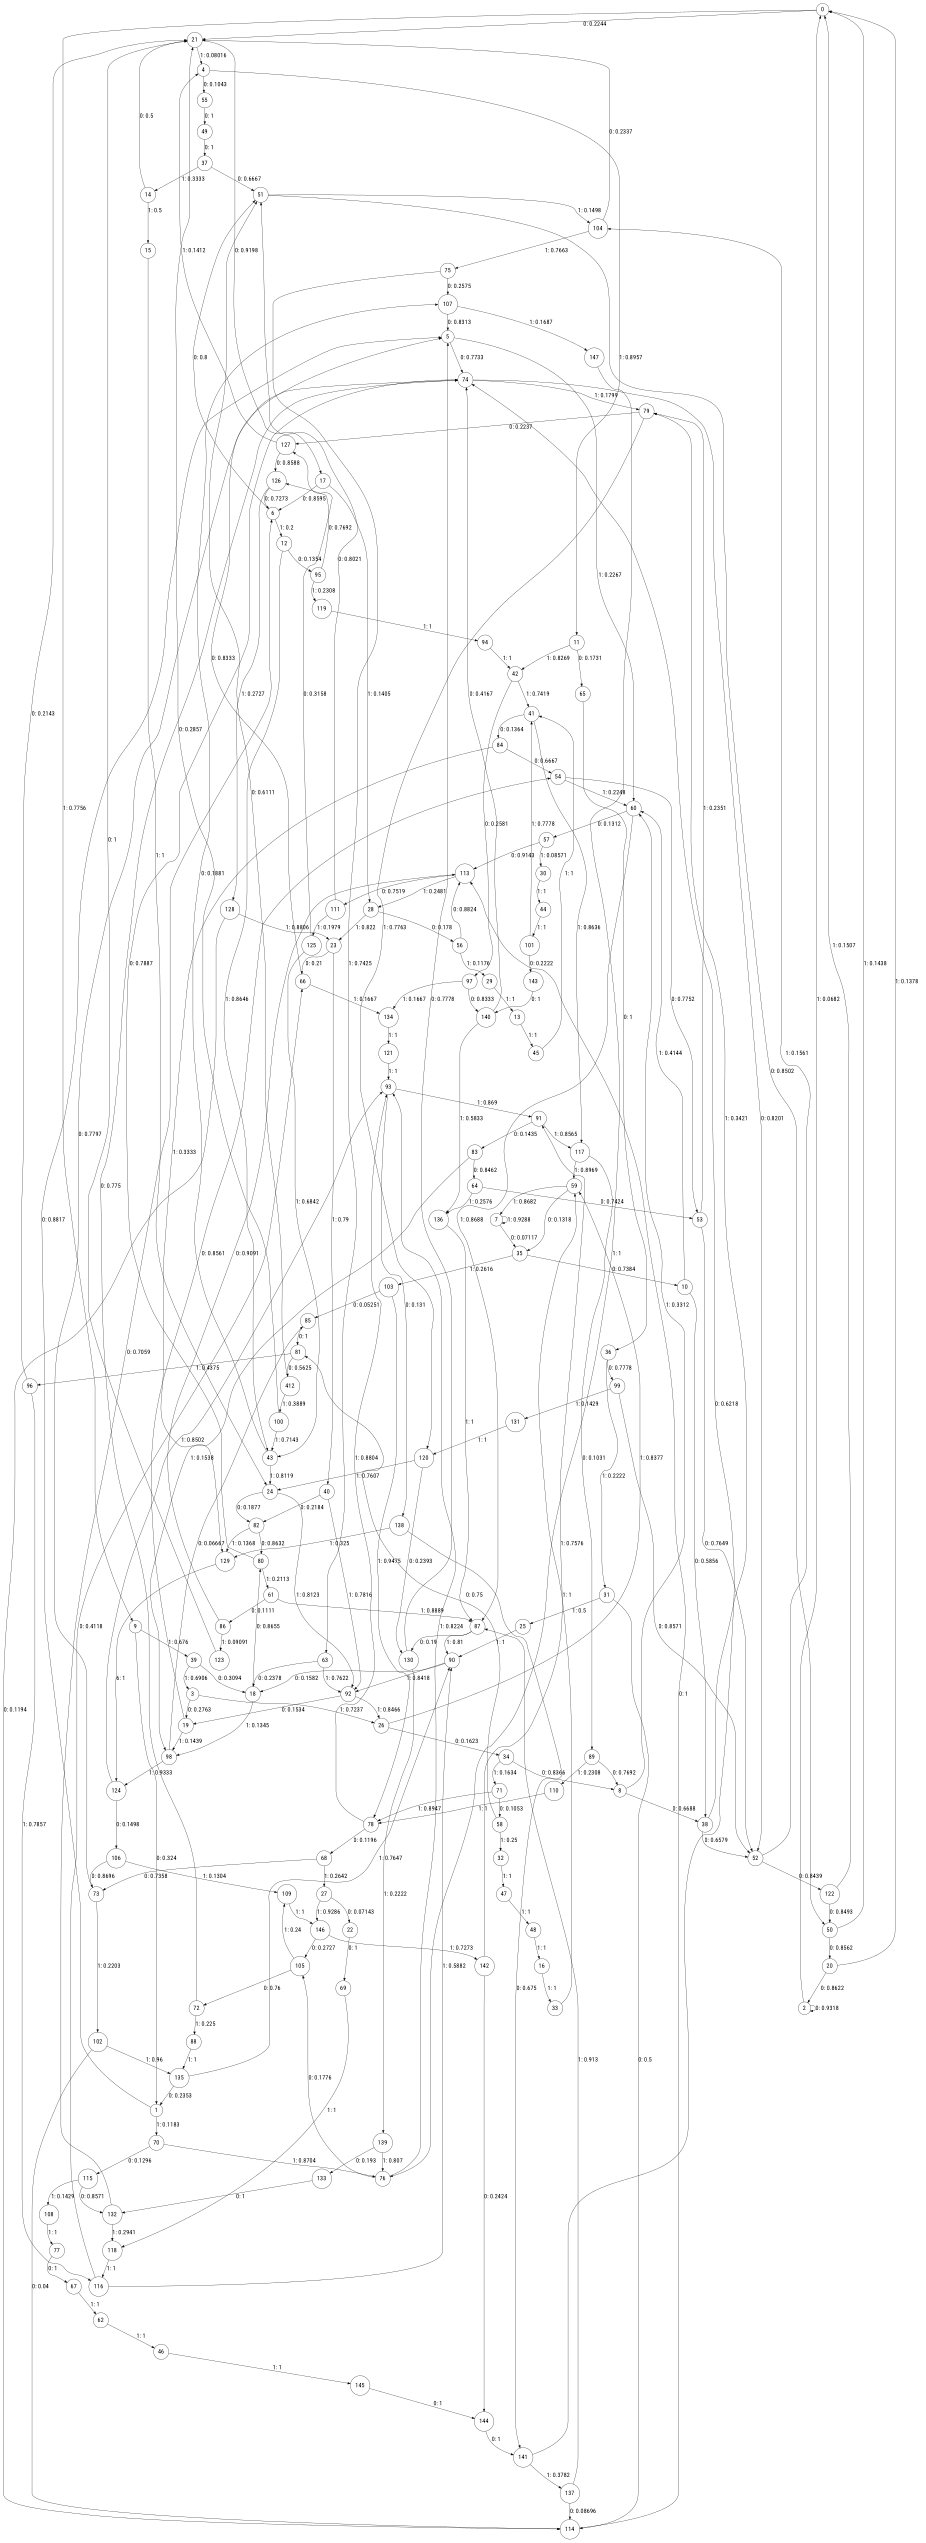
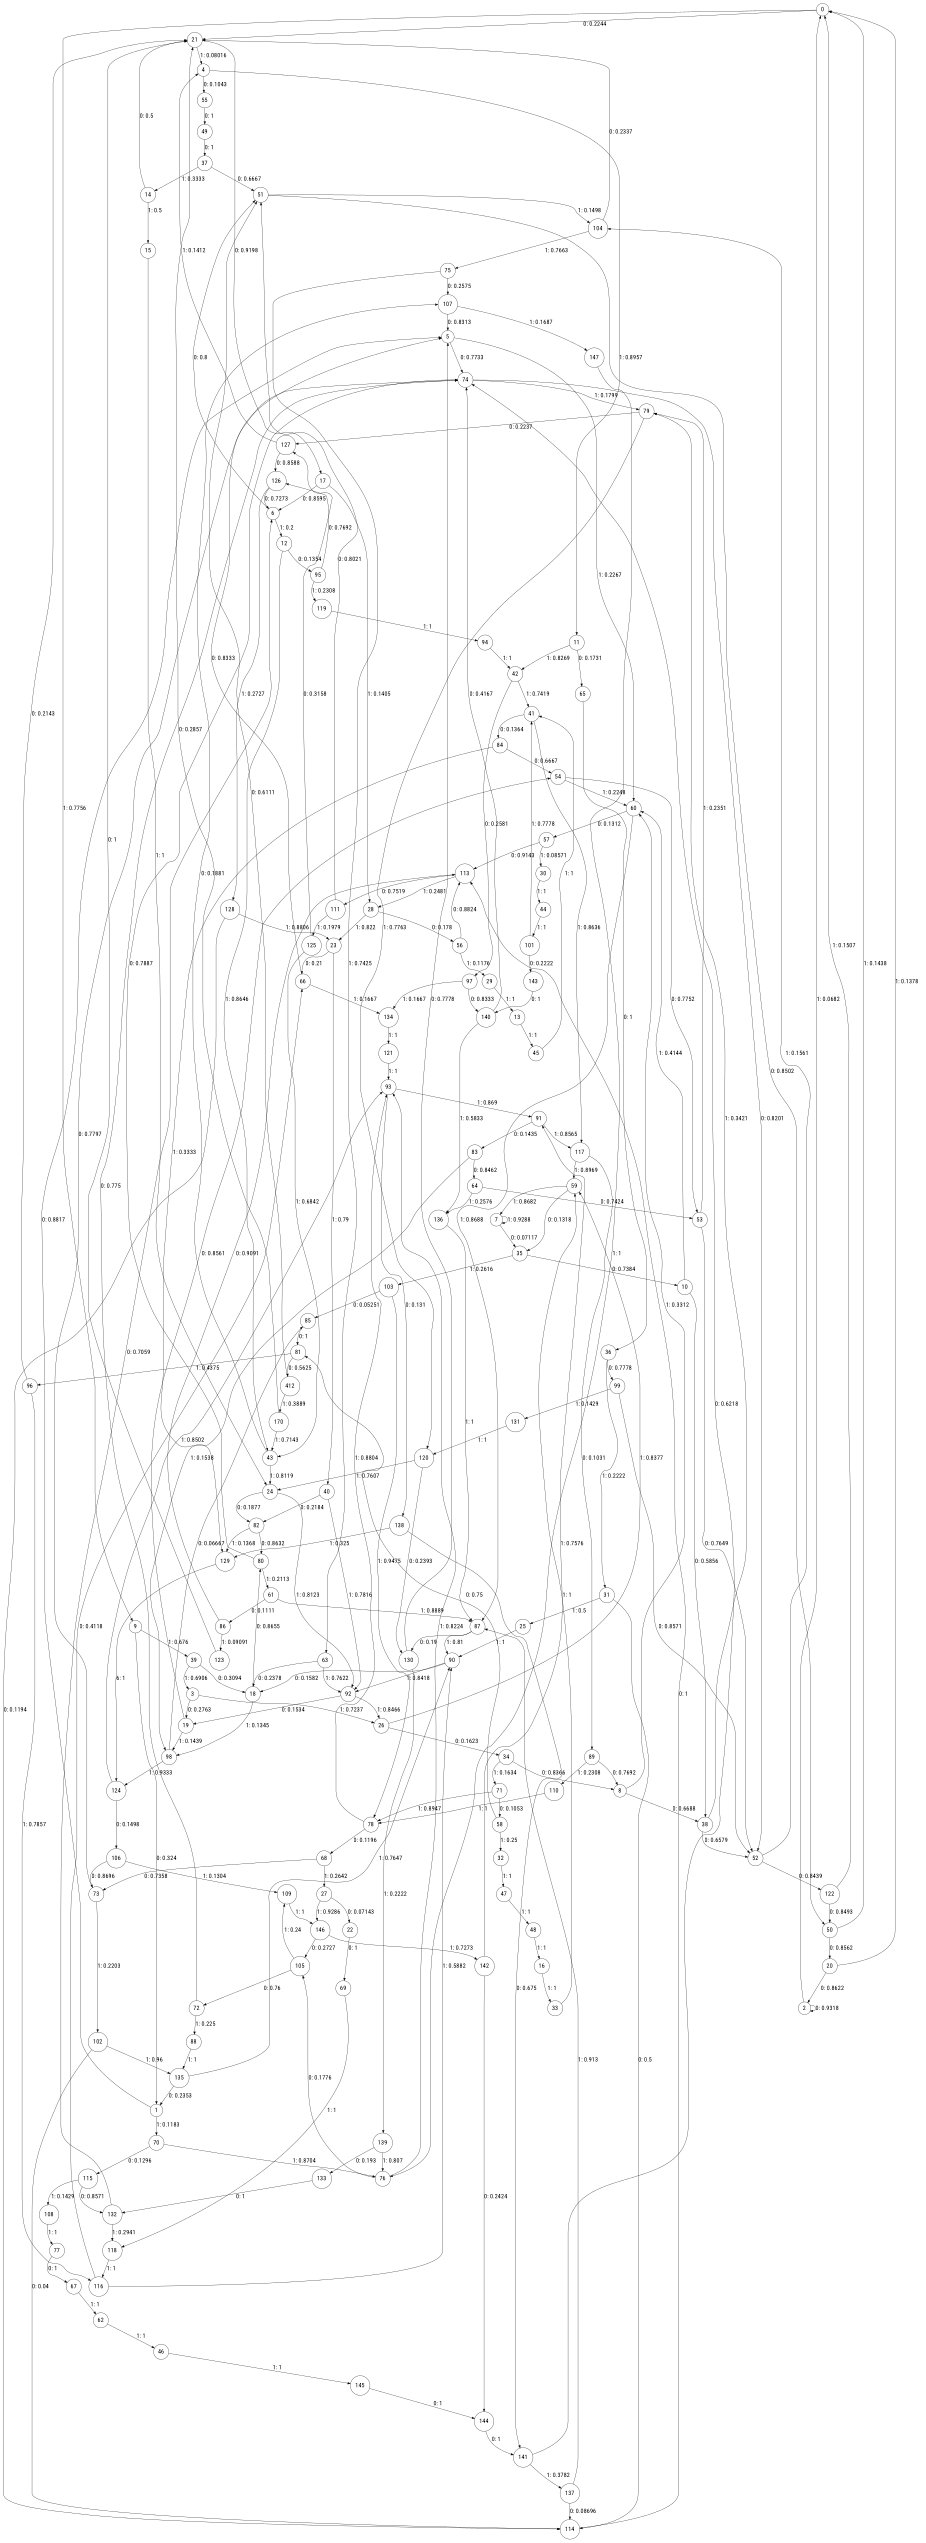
node "100": label "100" -> "170"
